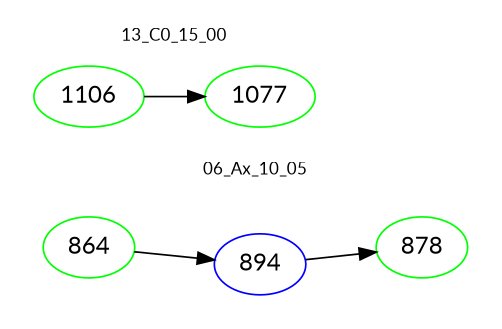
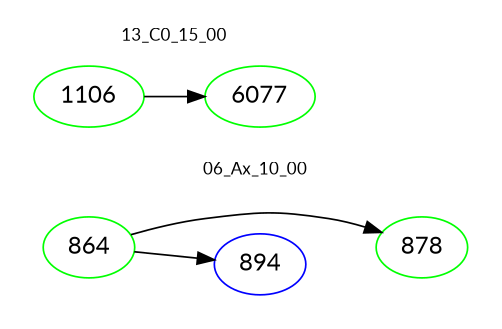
node "1077": label "1077" -> "6077"
cluster "06_Ax_10_05": label "06_Ax_10_05" -> "06_Ax_10_00"
edge "894" -> "878": now "864" -> "878"
